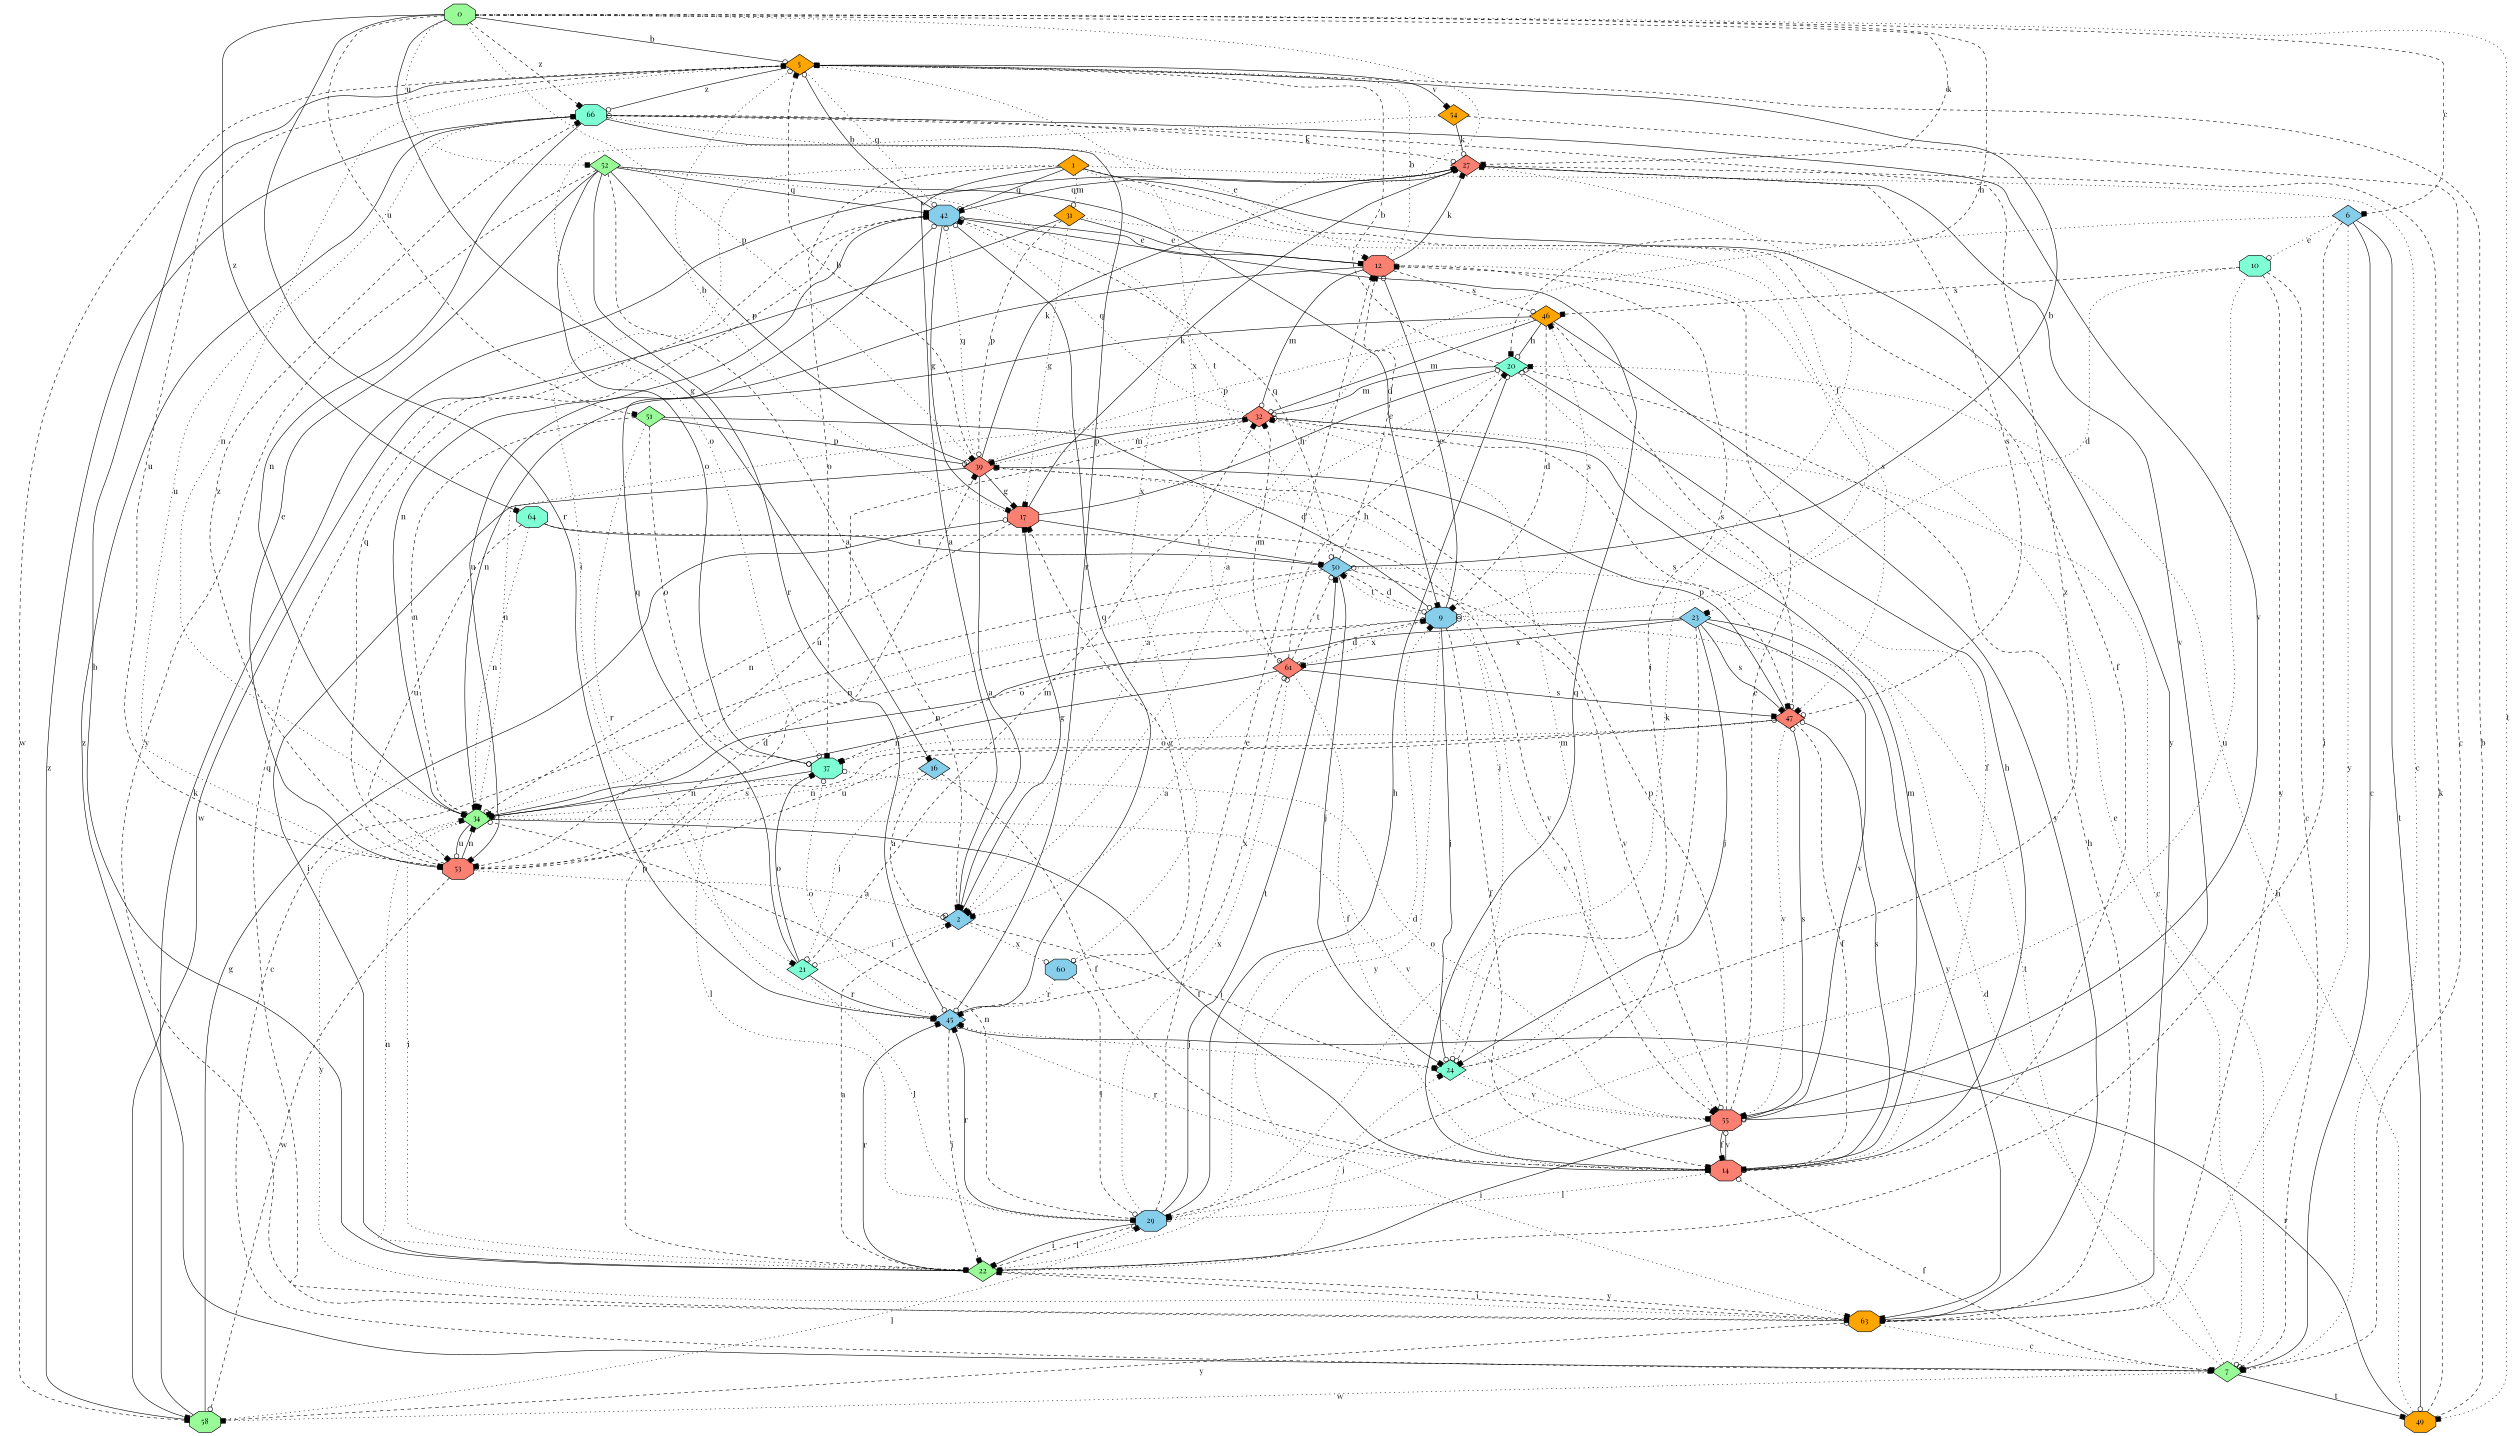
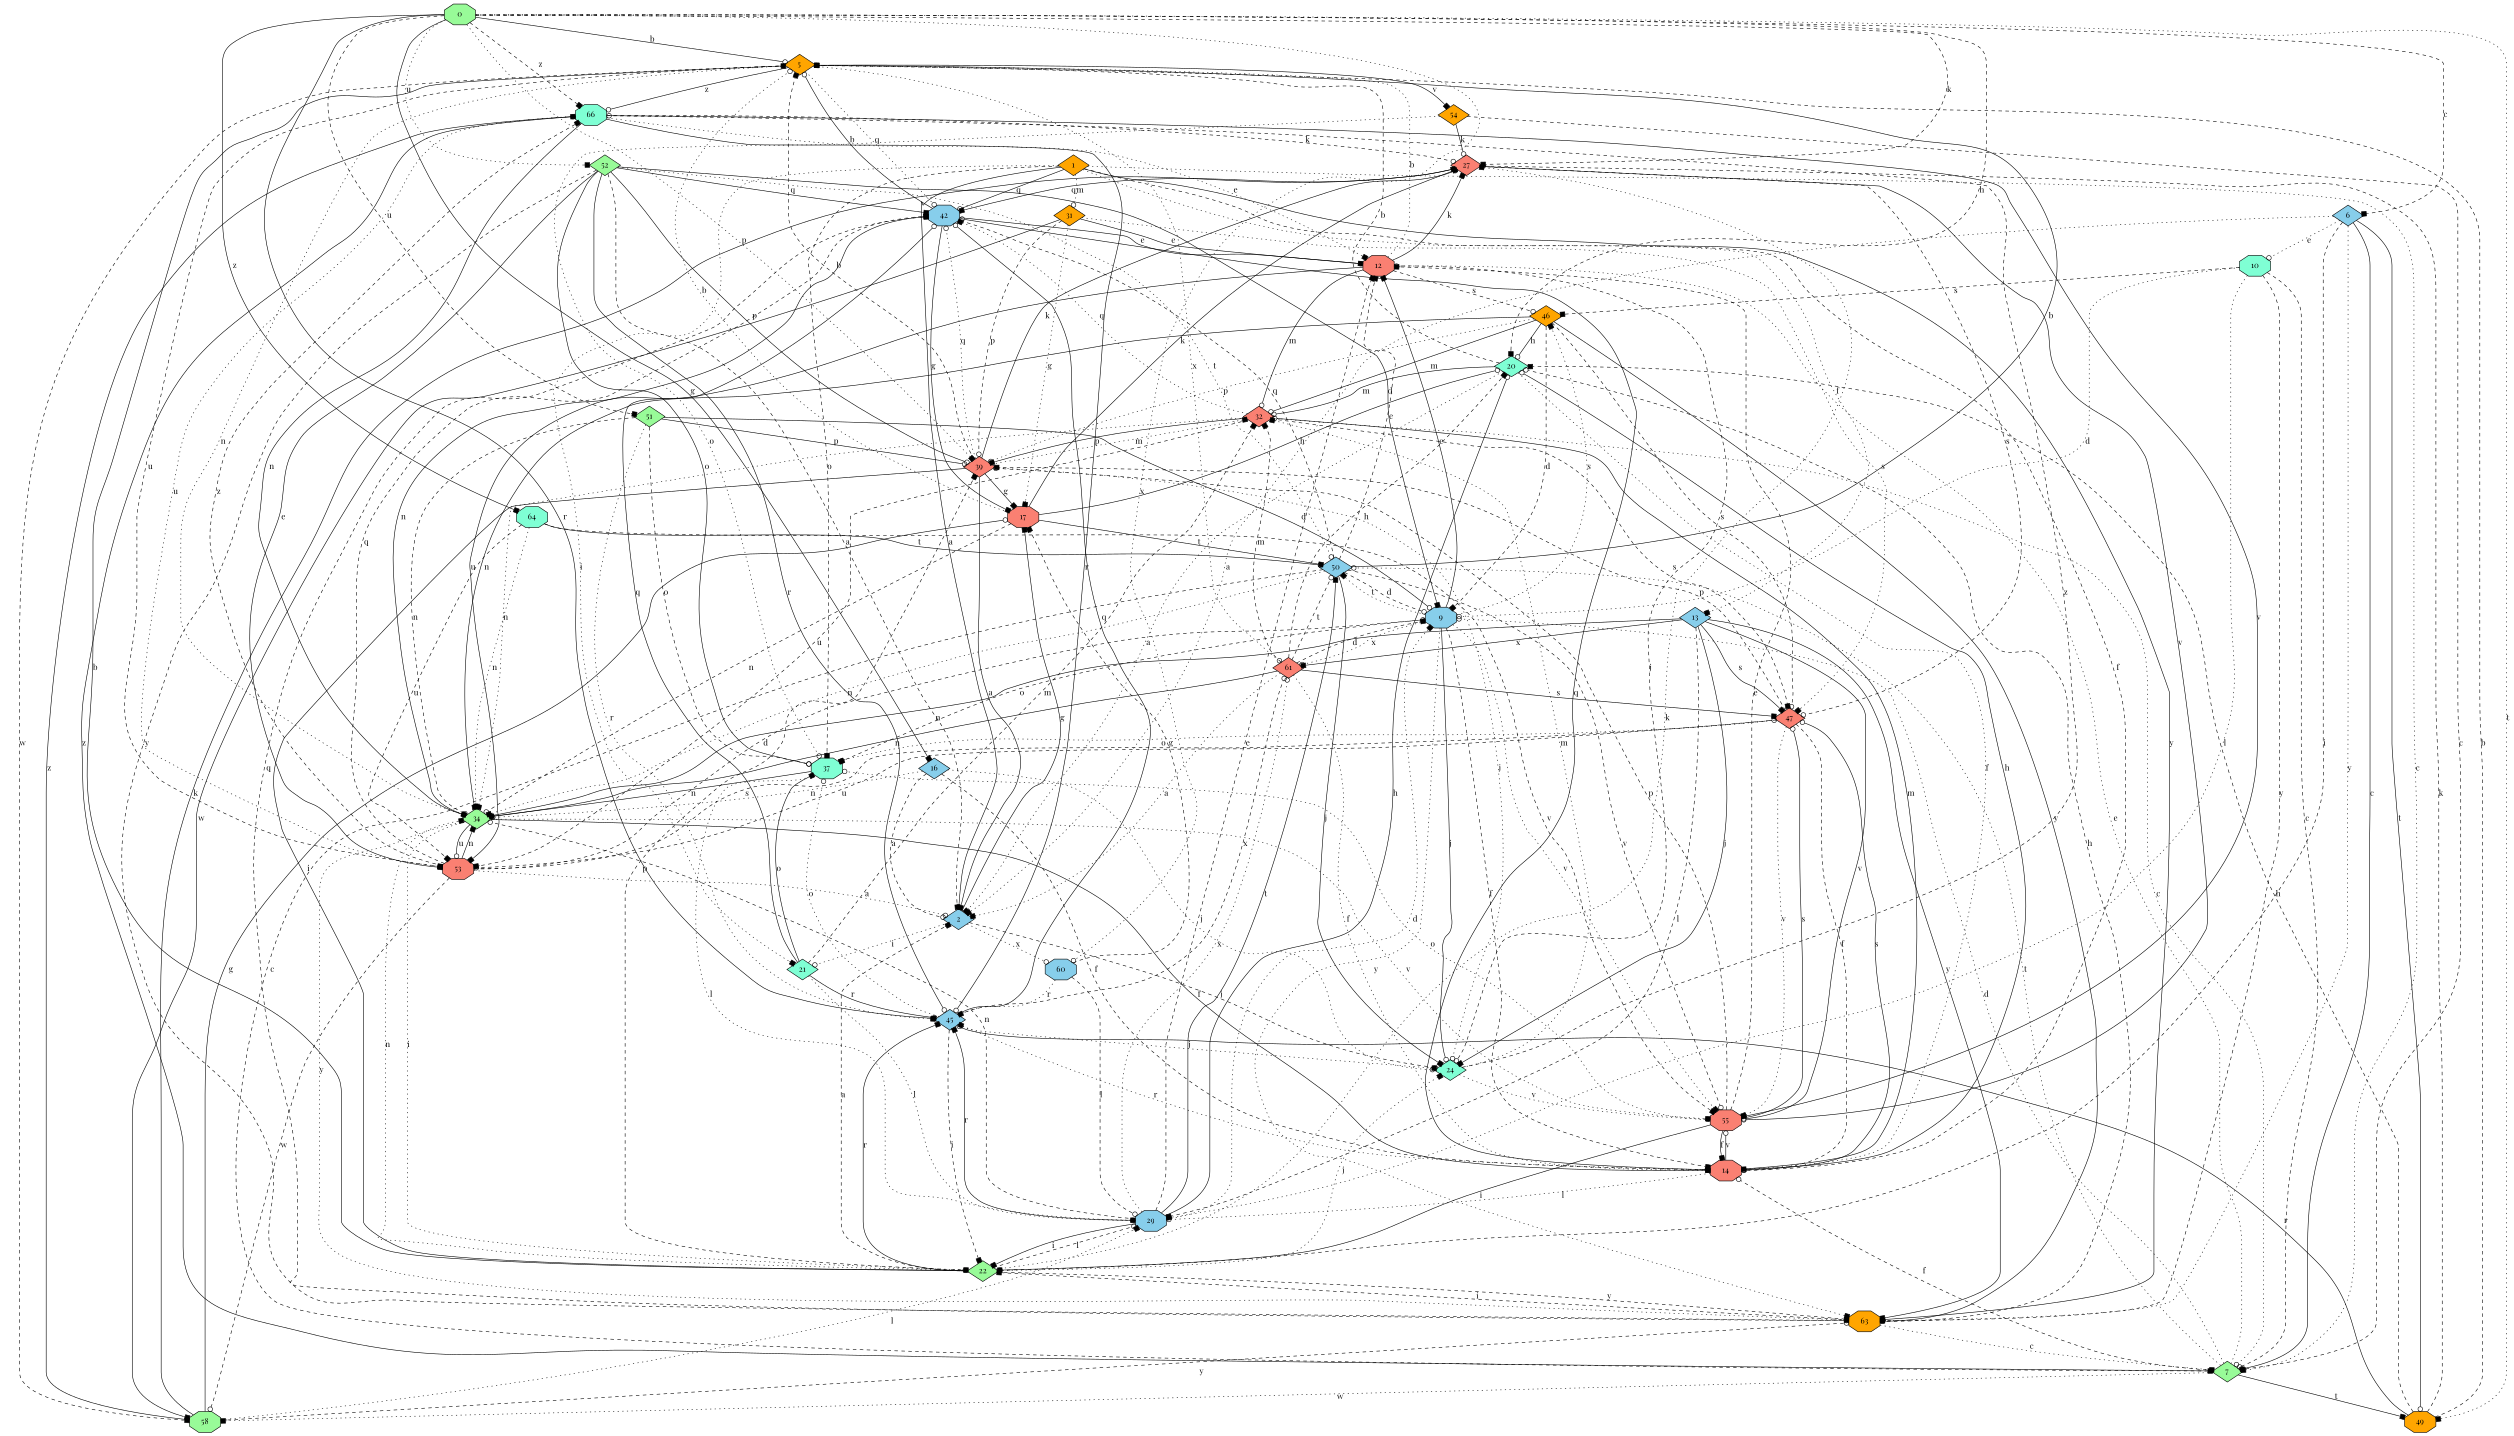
edge "9" -> "12": arrowhead odot -> box
edge "47" -> "39": style solid -> dashed
node "23": label "23" -> "13"
edge "49" -> "20": style dotted -> dashed
edge "10" -> "29": label "u" -> "l"
edge "16" -> "21": now "16" -> "24"
